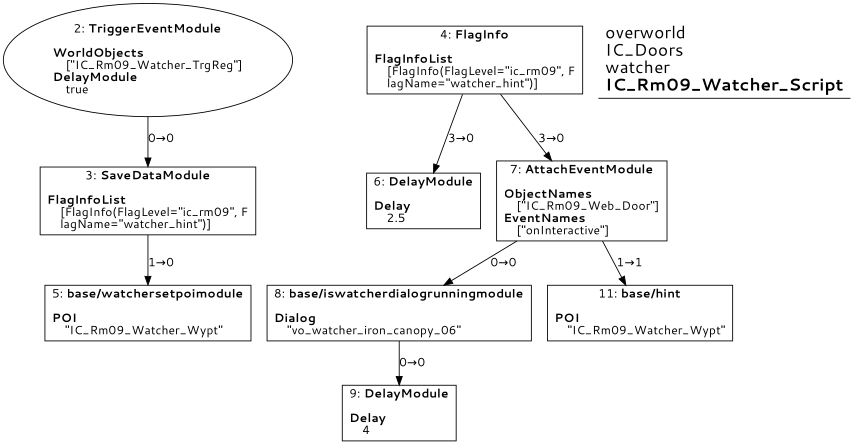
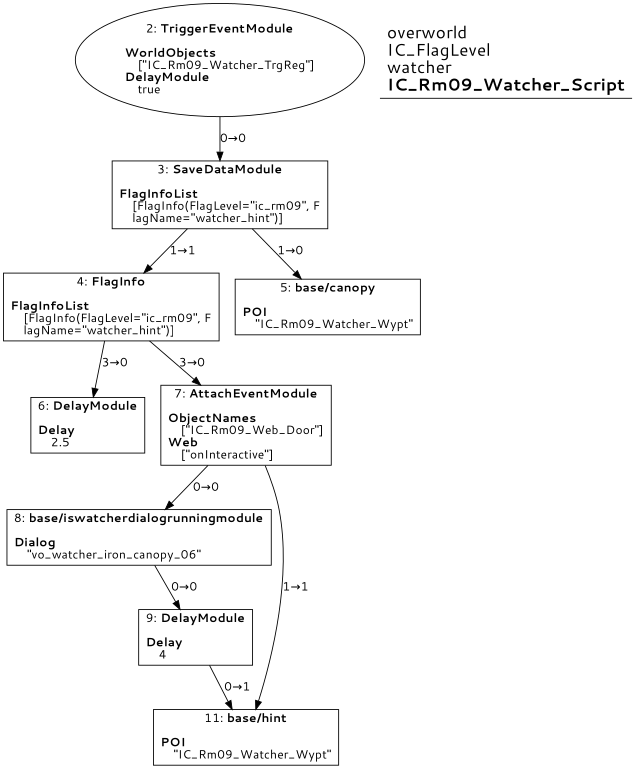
node "overworld": text "IC_Doors" -> "IC_FlagLevel"
node "7:": text "EventNames" -> "Web"
edge "3:" -> "4:": added, label "1→1"
node "5:": text "base/watchersetpoimodule" -> "base/canopy"
edge "9:" -> "11:": added, label "0→1"
